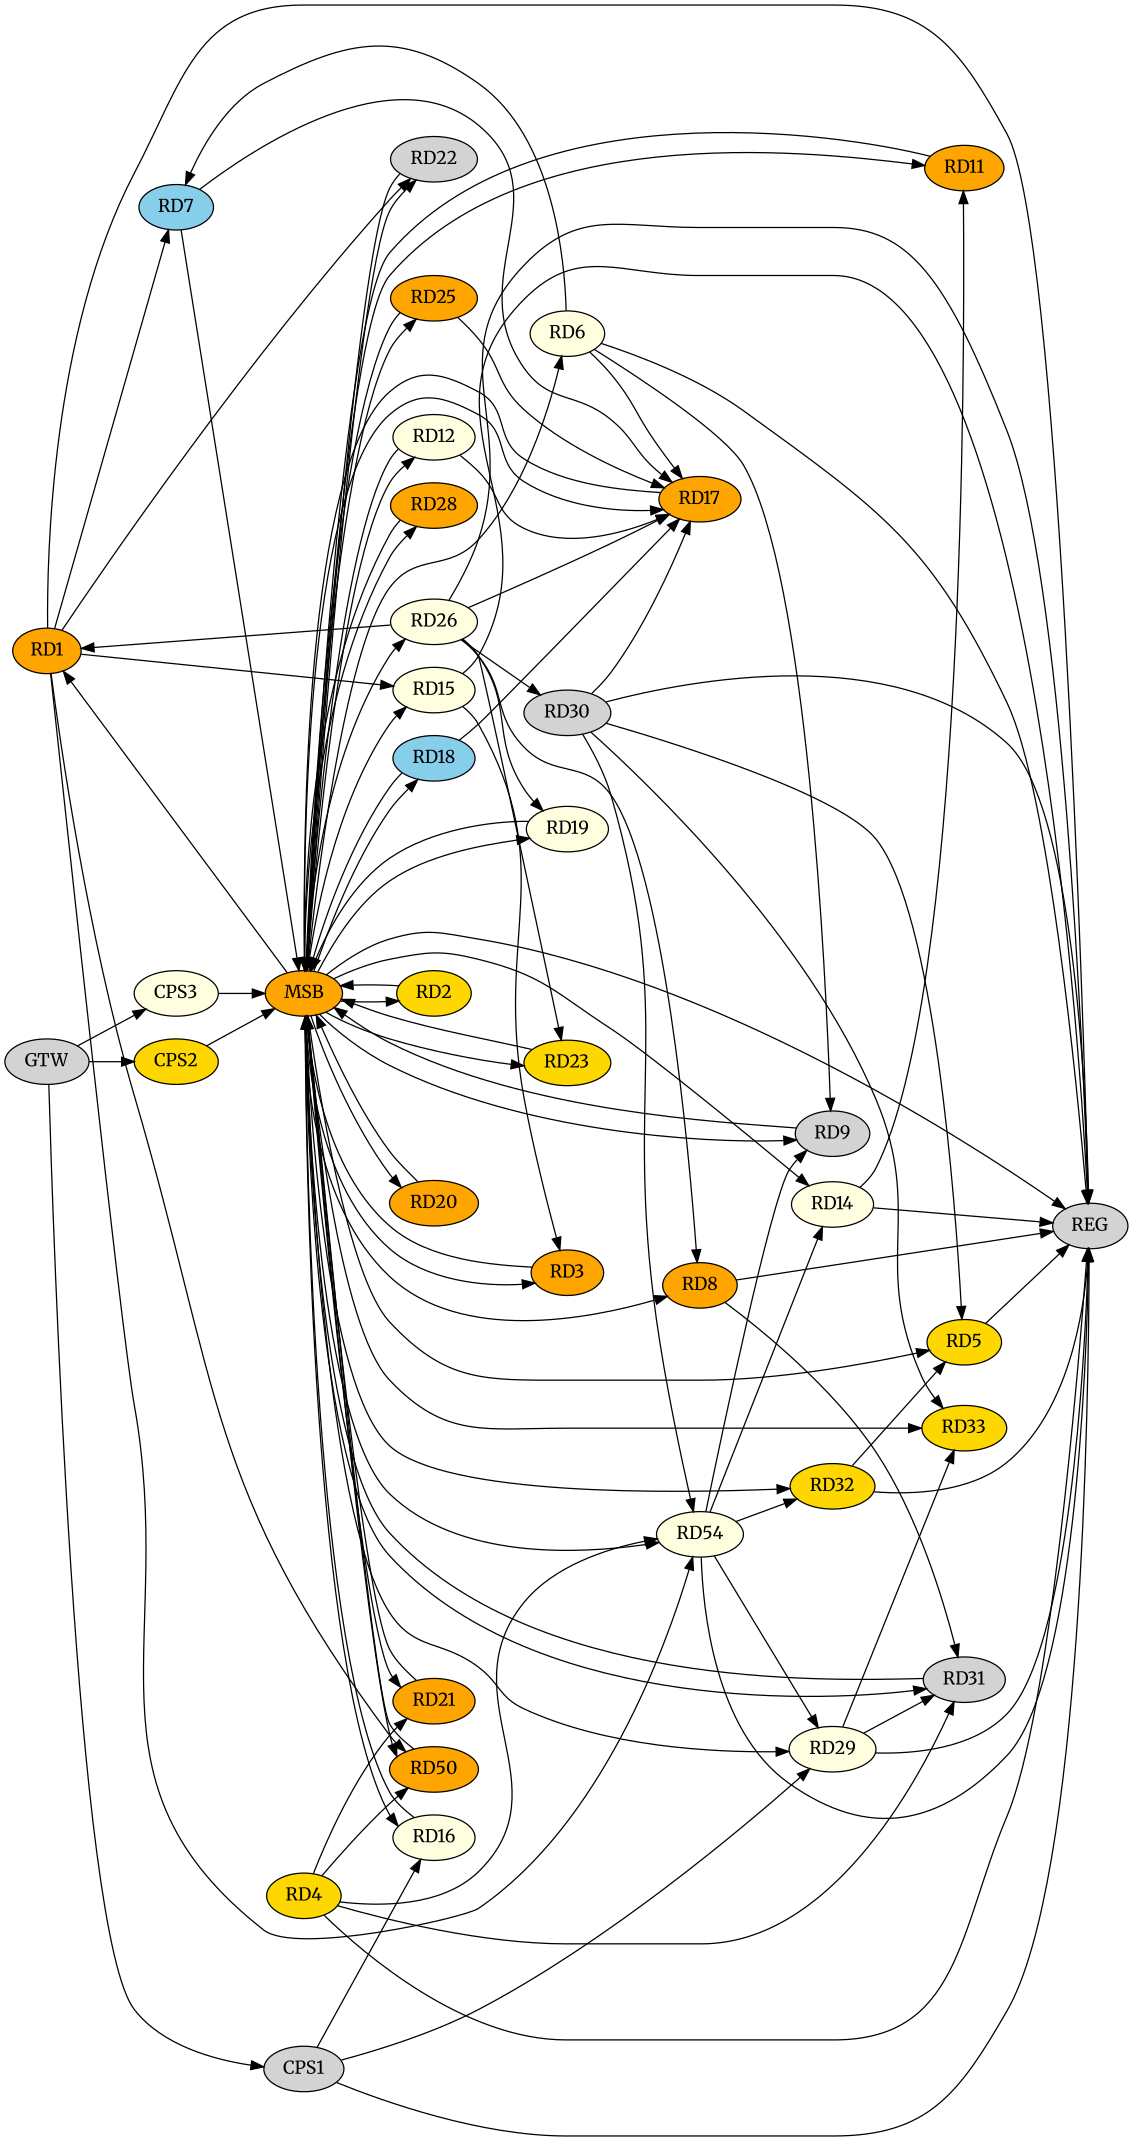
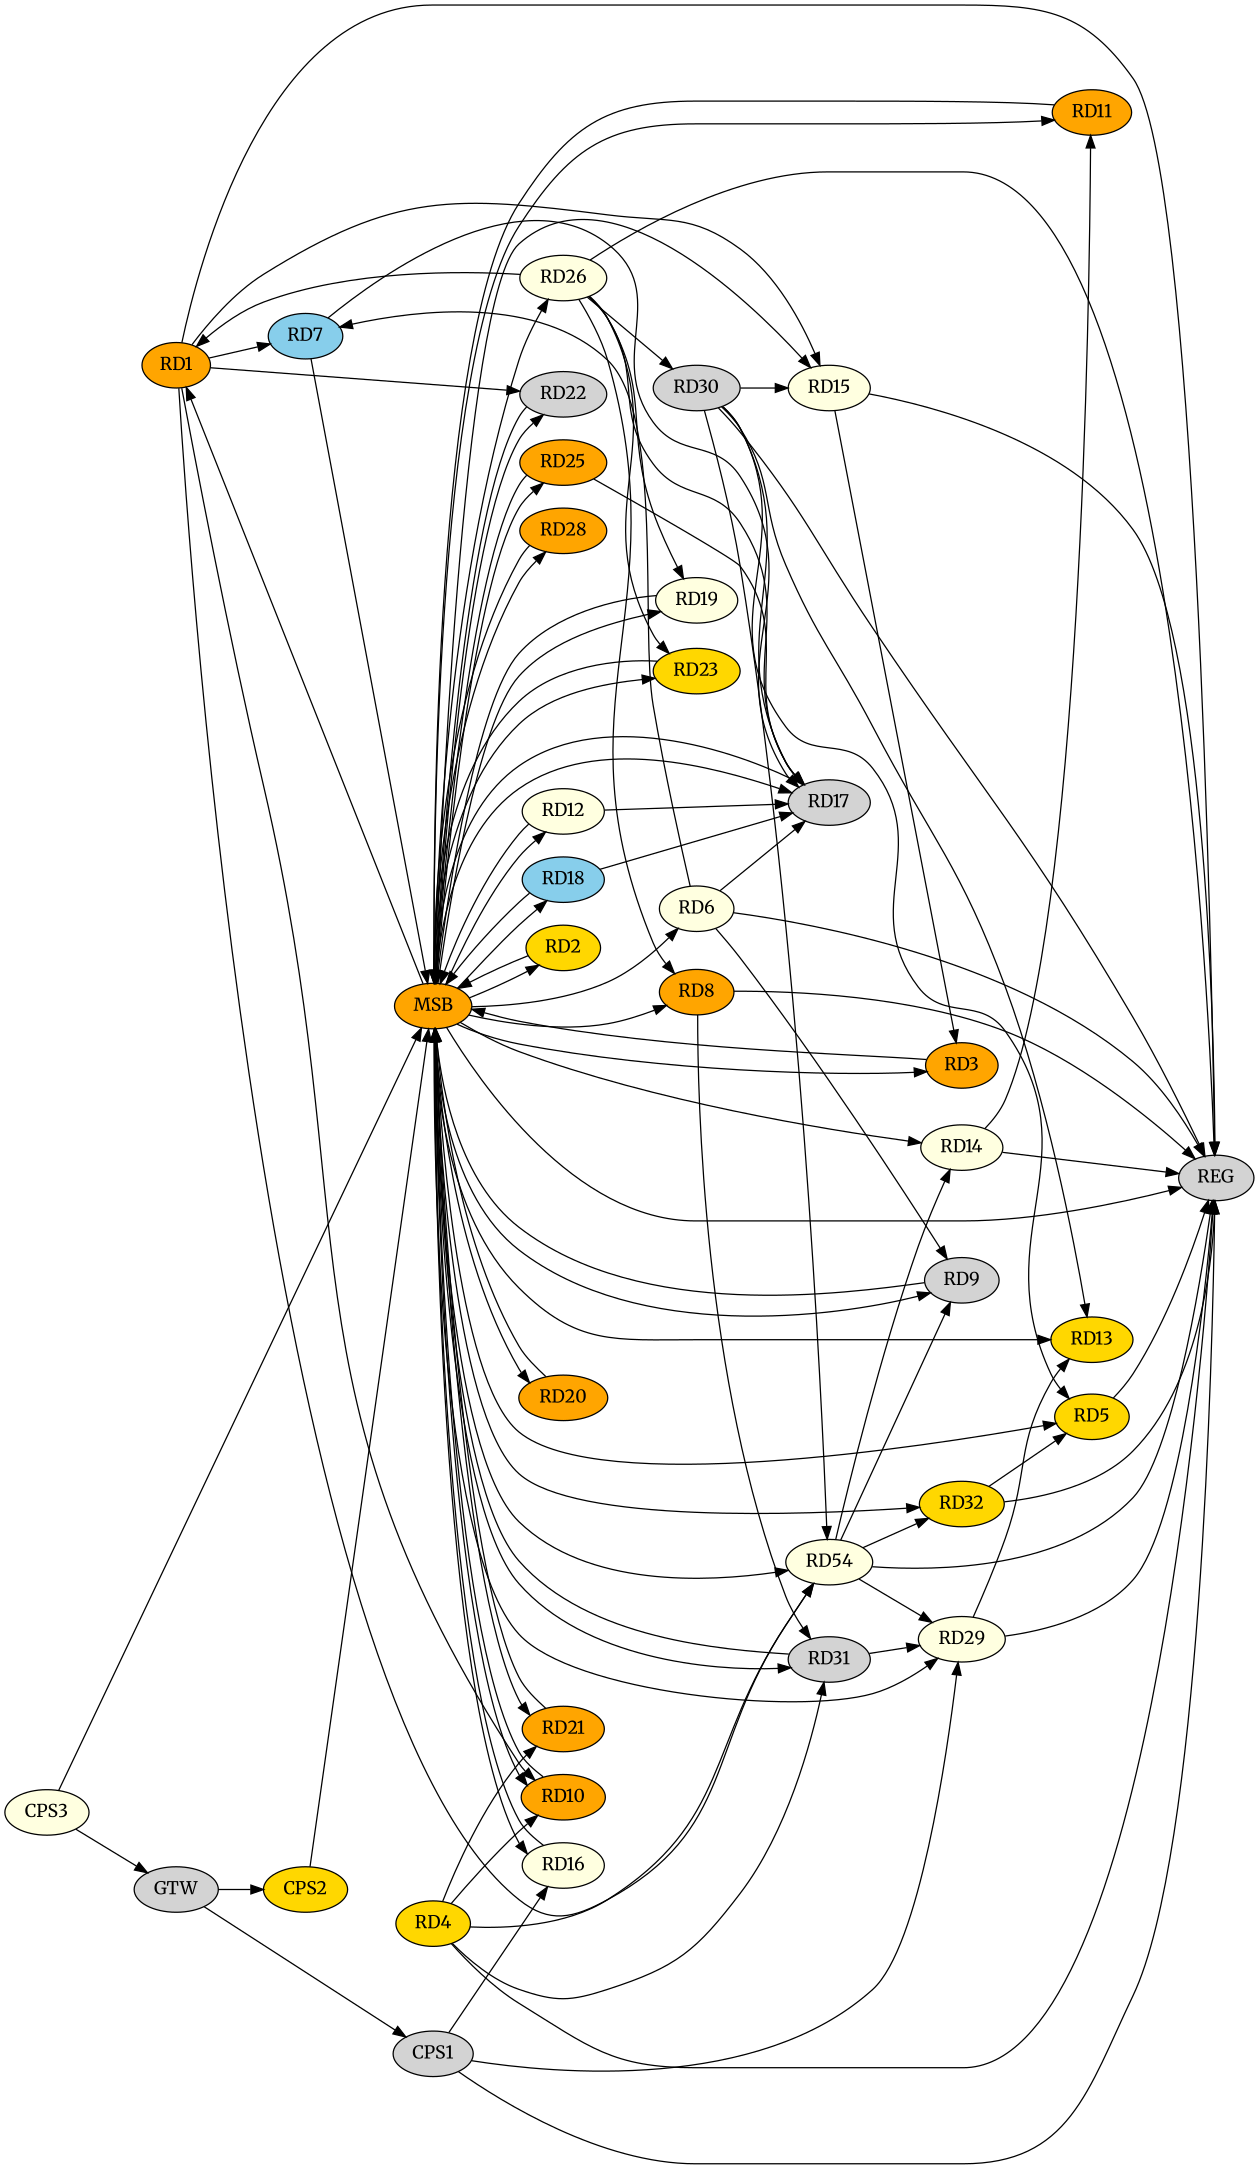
edge "RD30" -> "RD15": added
node "RD17": fillcolor orange -> lightgrey
edge "GTW" -> "CPS3": reversed
node "RD33": label "RD33" -> "RD13"
edge "RD29" -> "RD31": reversed
node "RD50": label "RD50" -> "RD10"
